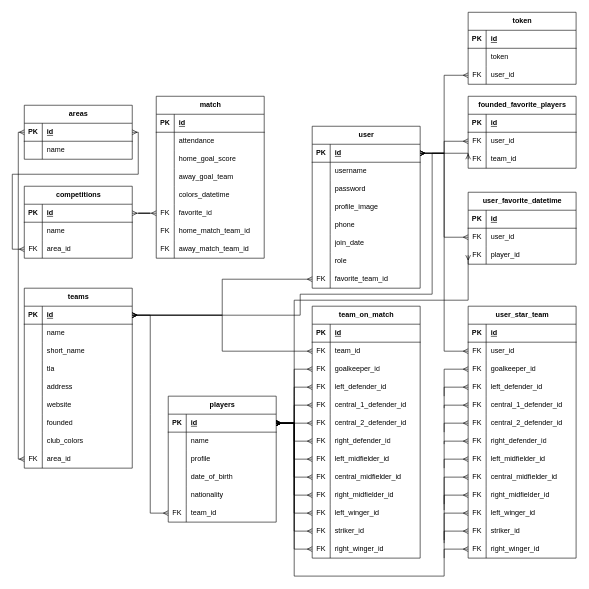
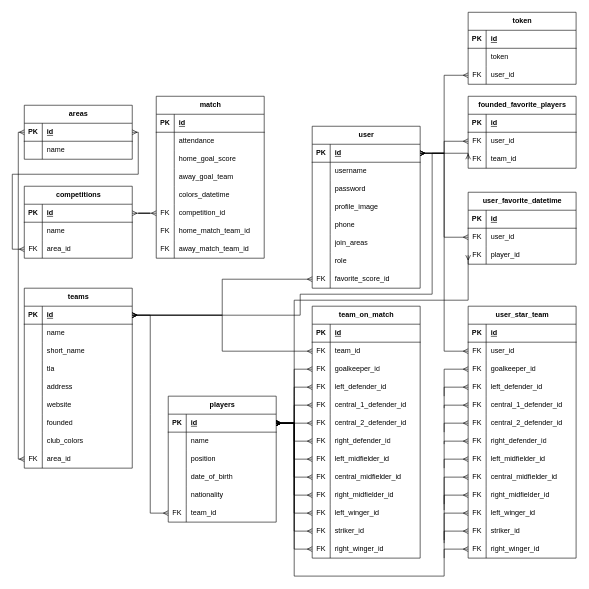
node "favorite_id": label "favorite_id" -> "competition_id"
node "join_date": label "join_date" -> "join_areas"
node "favorite_team_id": label "favorite_team_id" -> "favorite_score_id"
node "profile": label "profile" -> "position"
